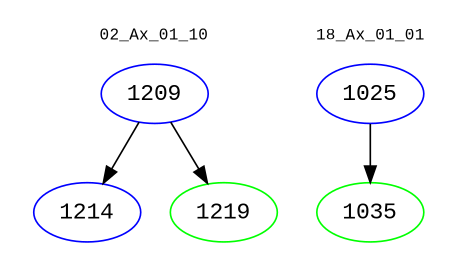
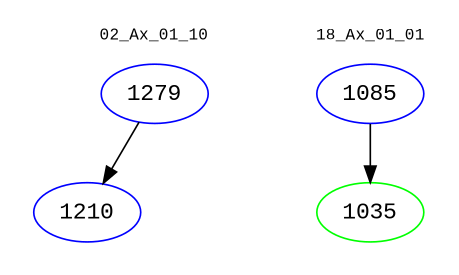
node "1209": label "1209" -> "1279"
node "1025": label "1025" -> "1085"
node "1214": label "1214" -> "1210"
node "1219": removed
